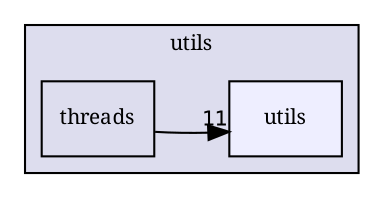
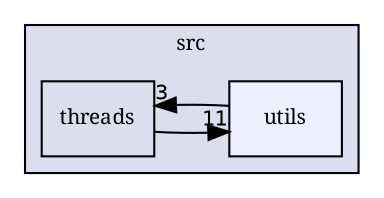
cluster "utils": label "utils" -> "src"
edge "utils" -> "threads": added
